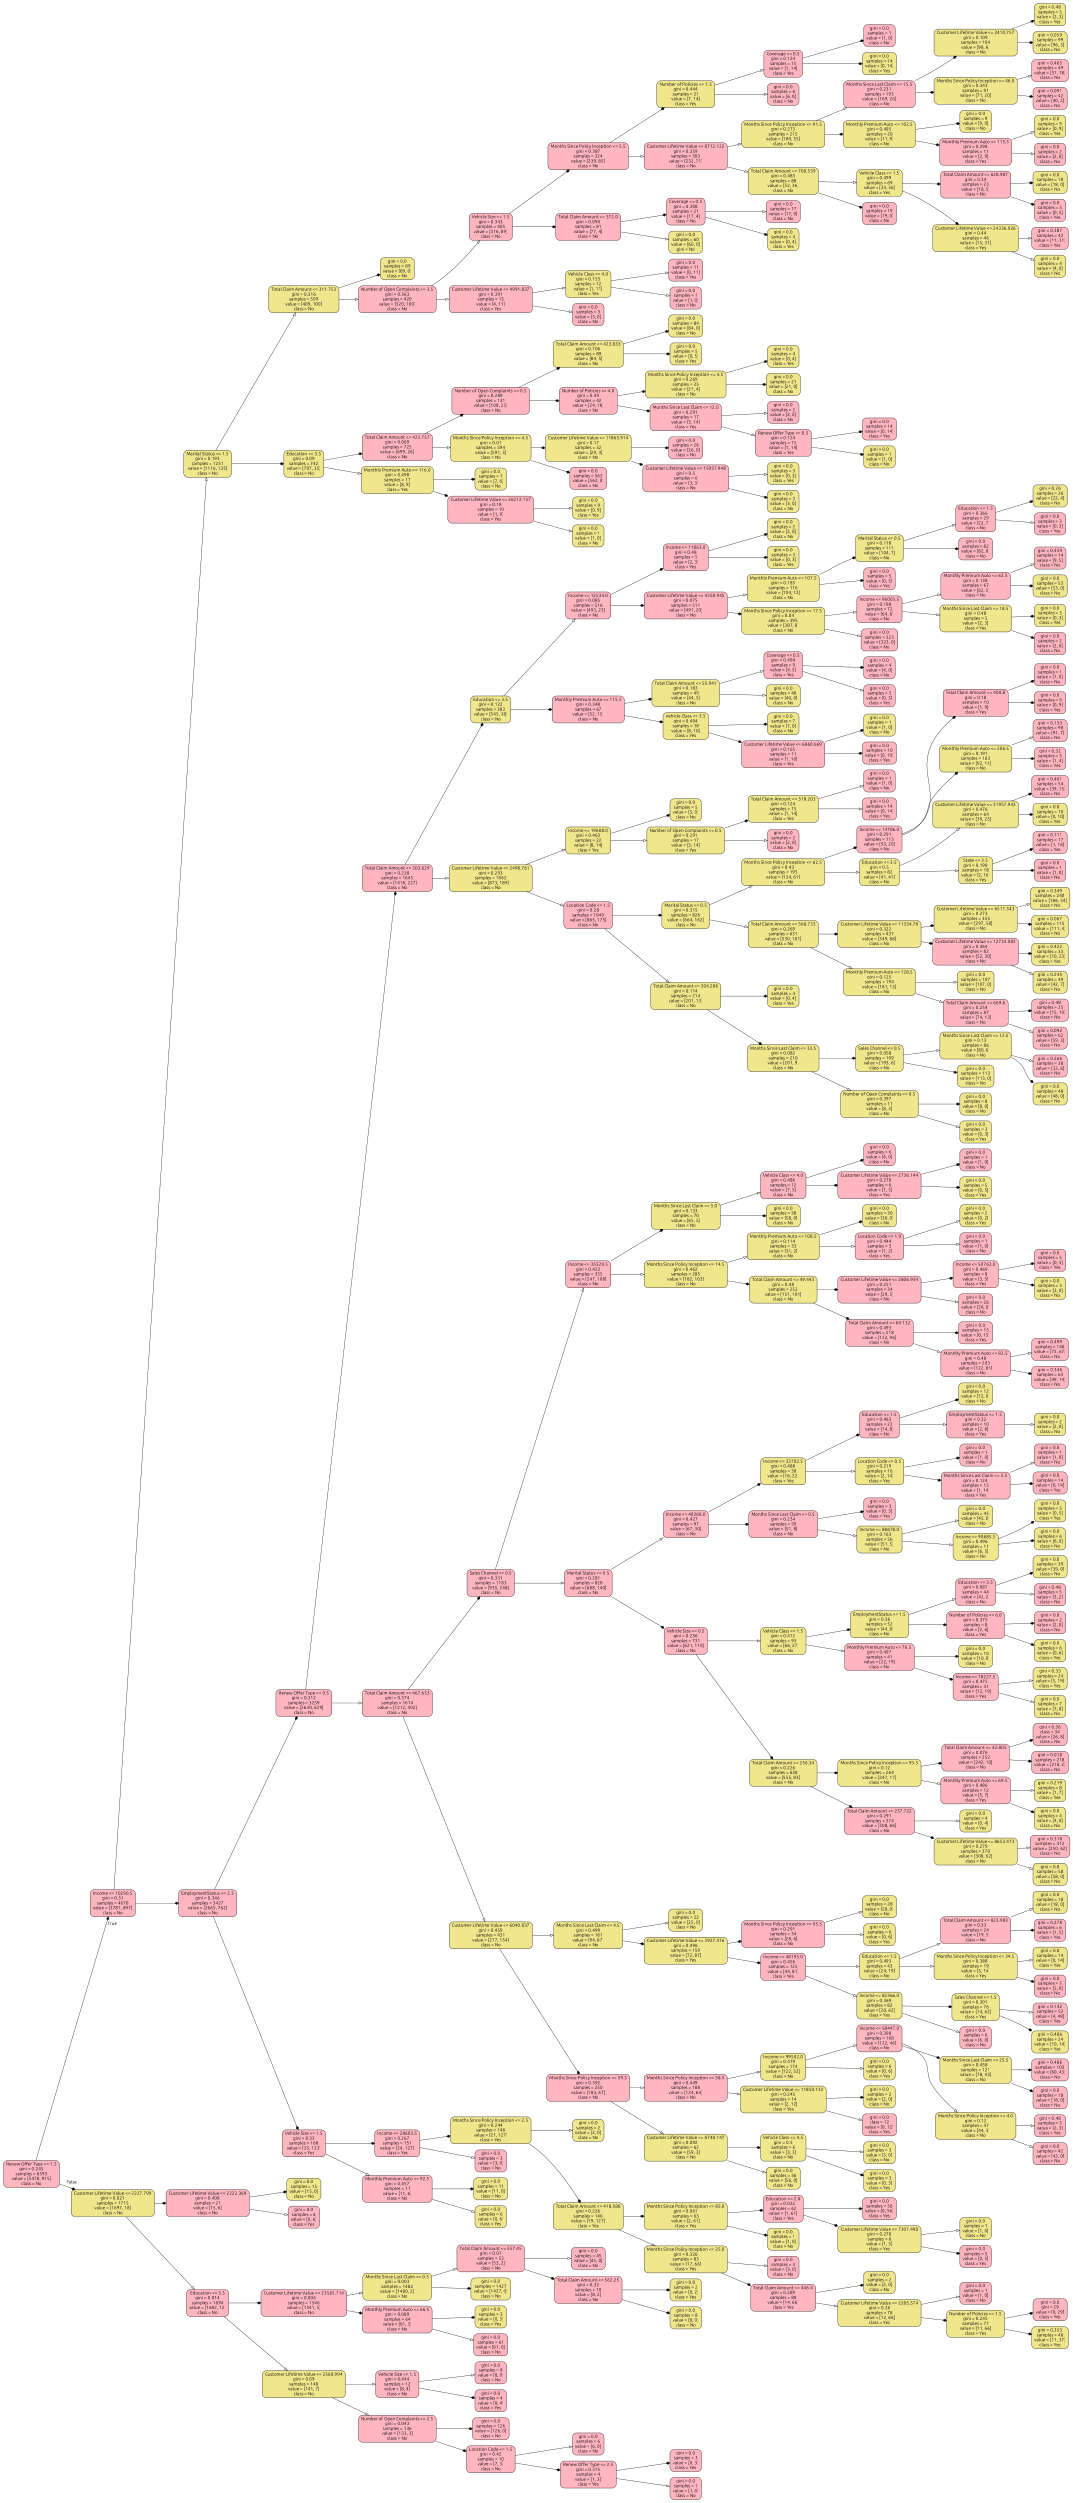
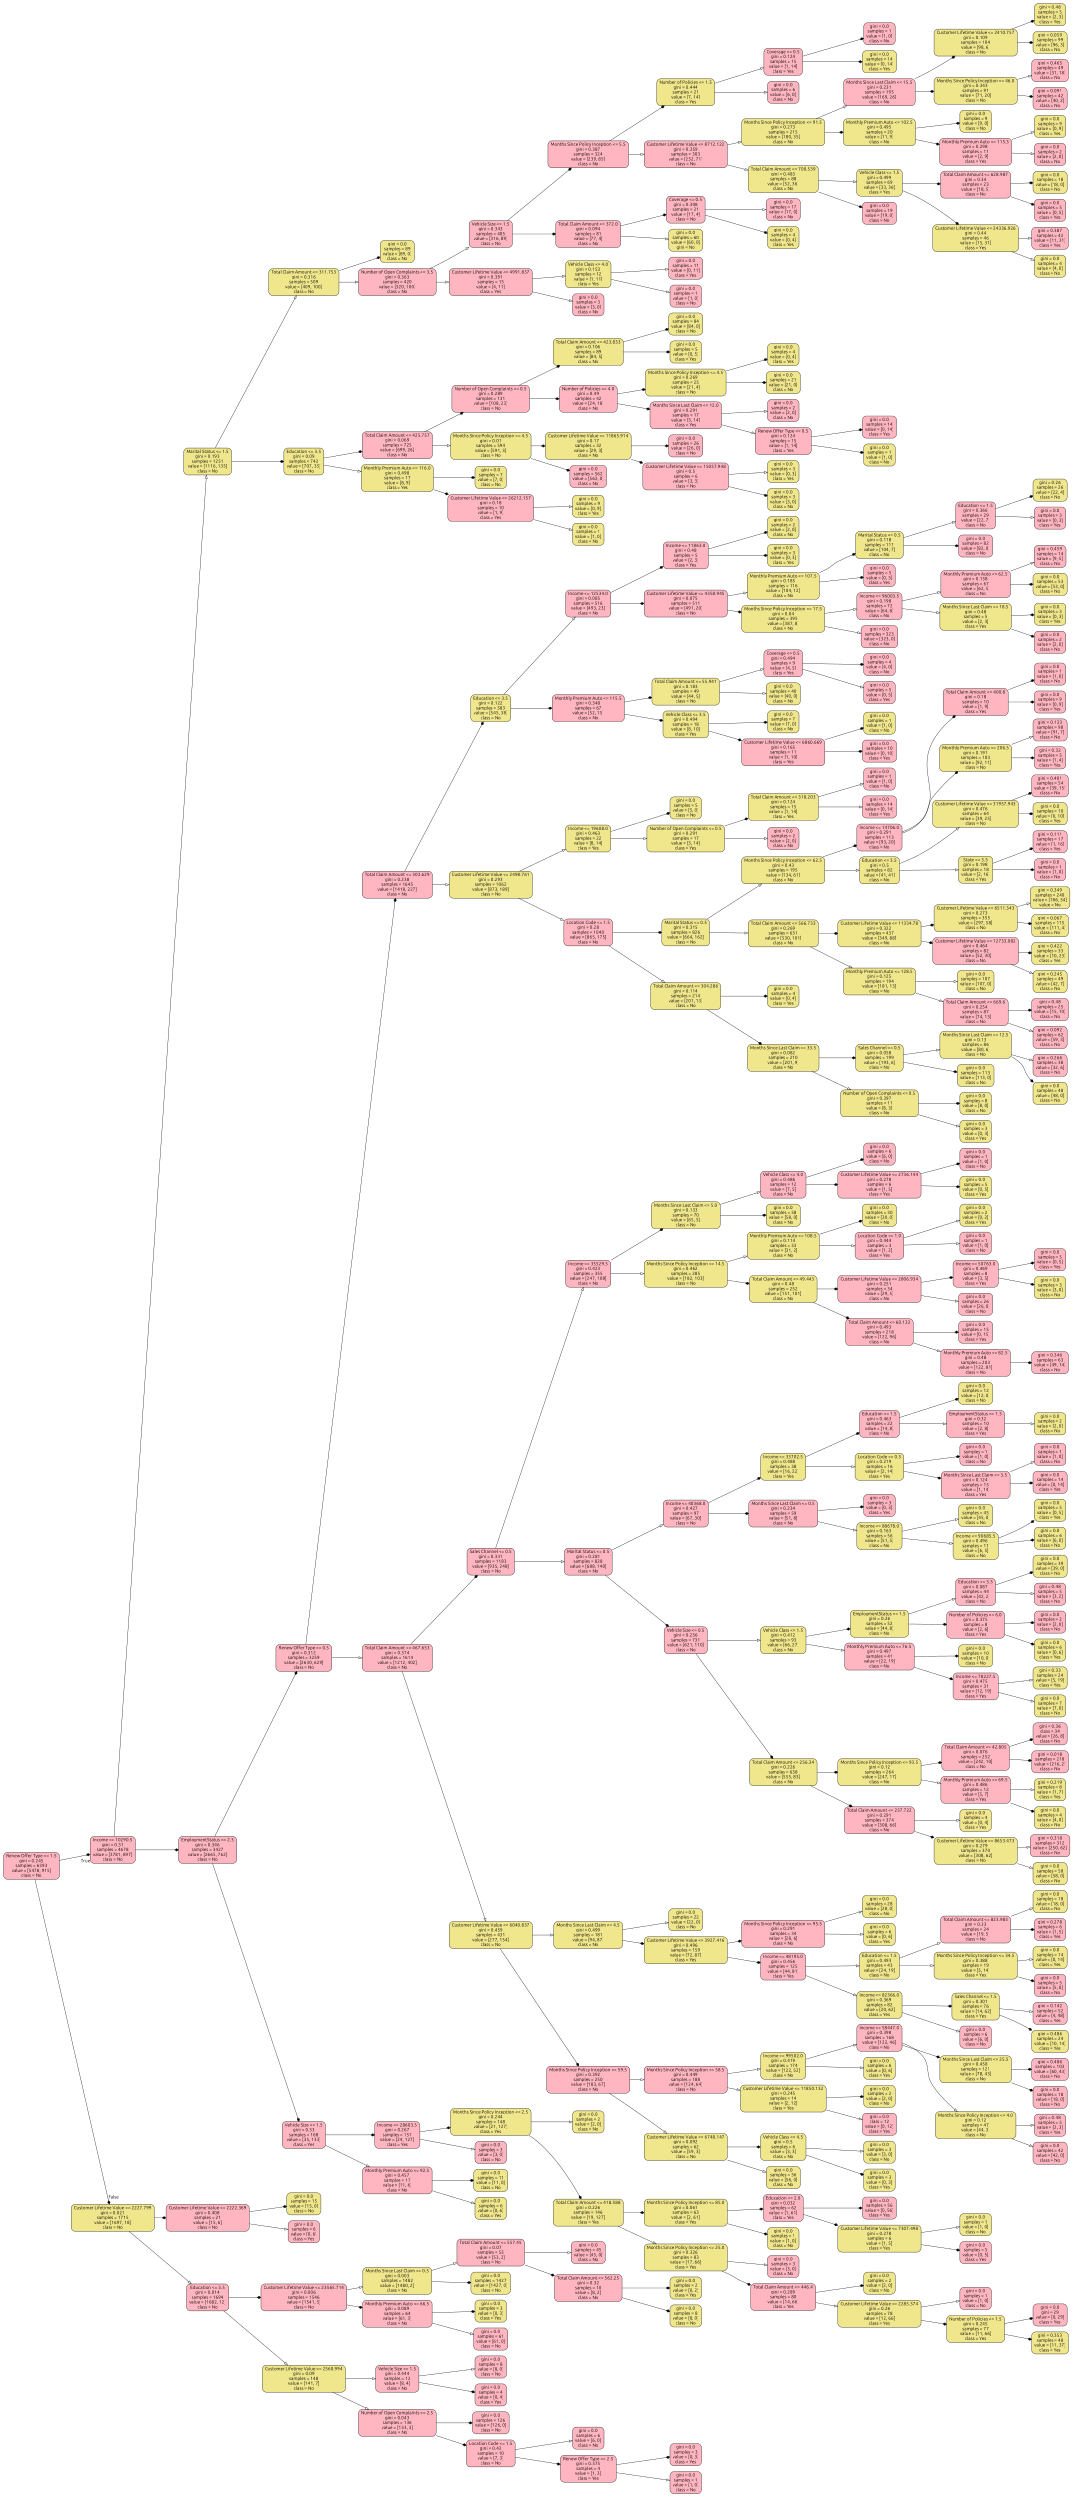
node "gini = 0.349 samples = 240 value = [186, 54] class = No": label "gini = 0.349 samples = 240 value = [186, 54] class = No" -> "gini = 0.349 samples = 240 value = [186, 54] value = No"
node "gini = 0.499 samples = 140 value = [73, 67] class = No": removed
